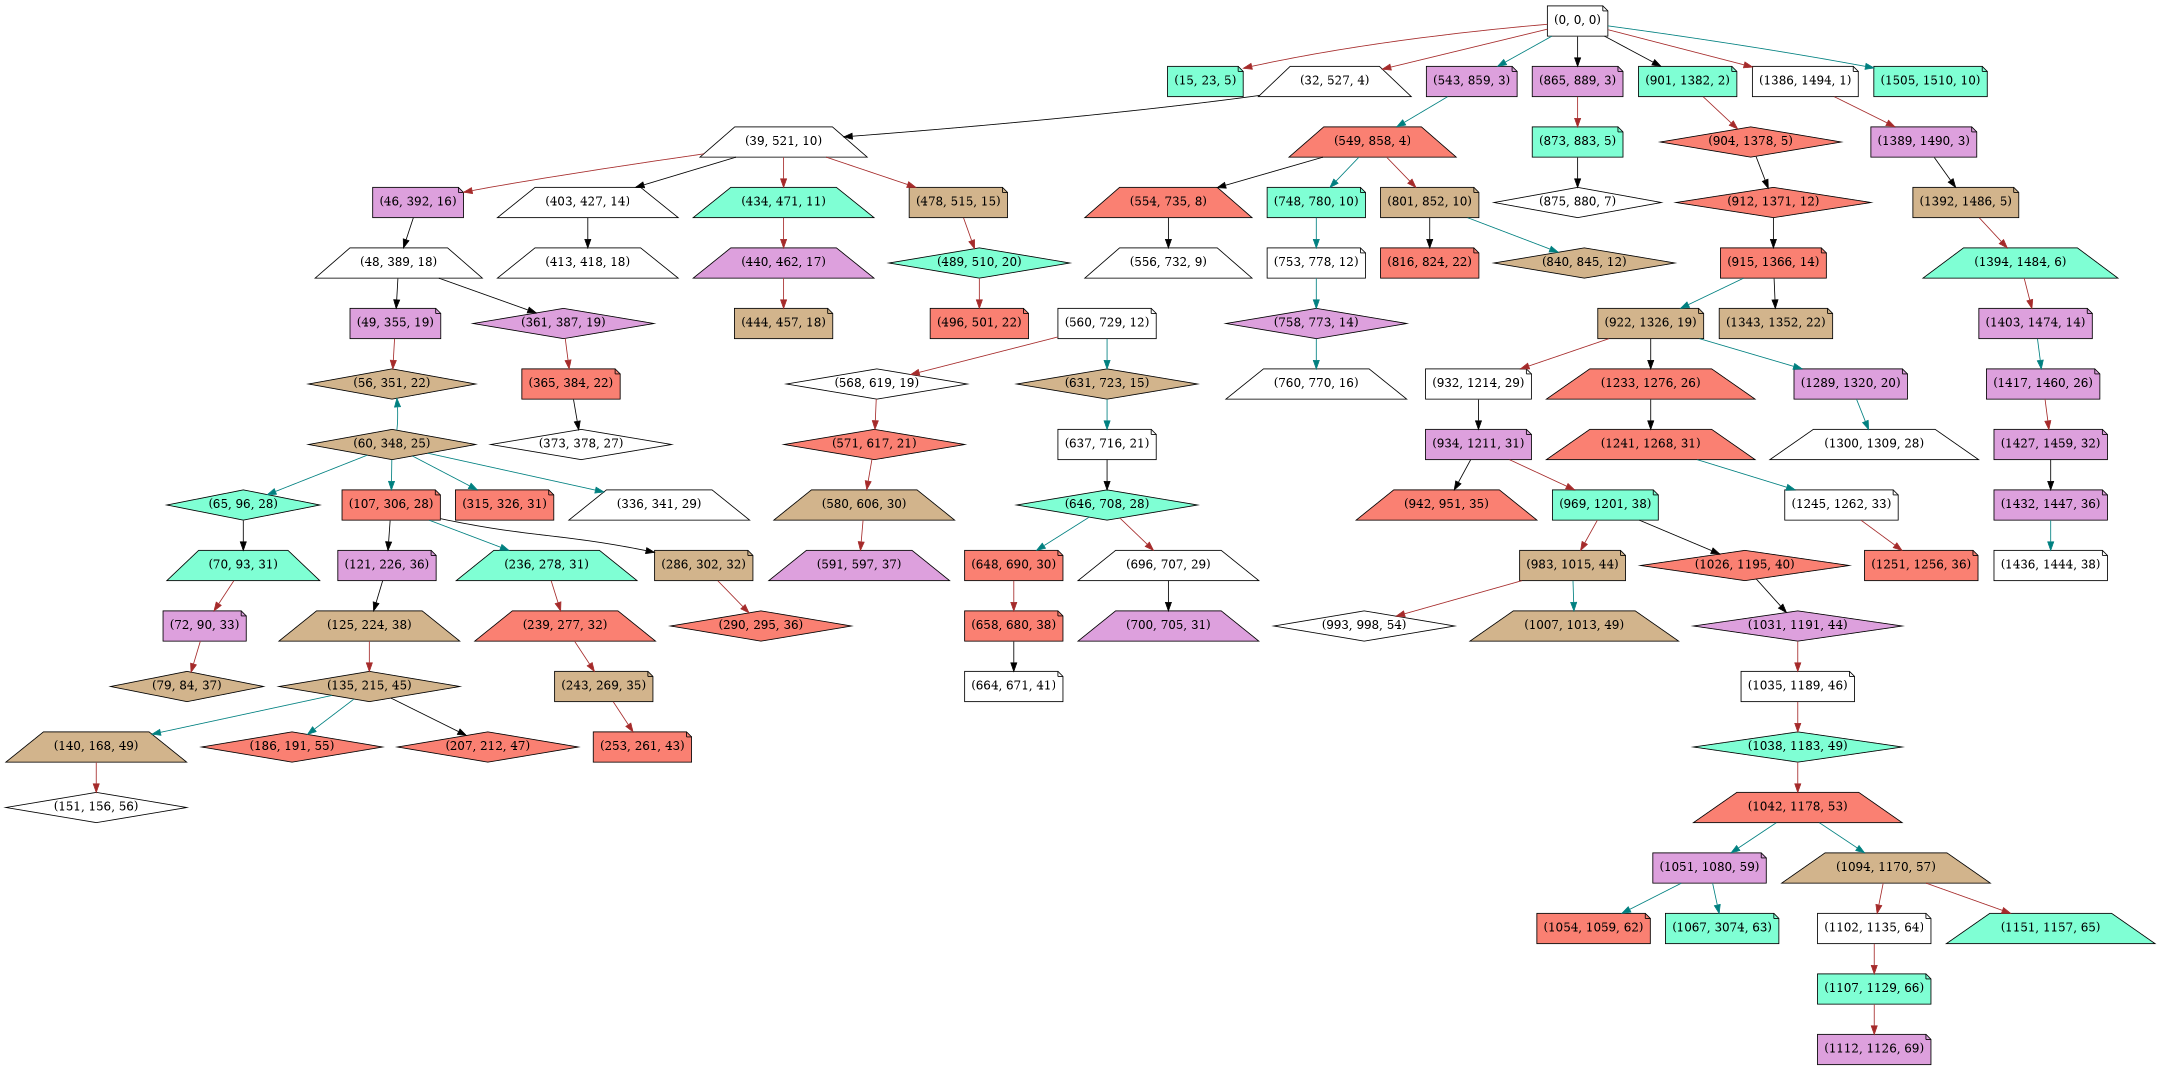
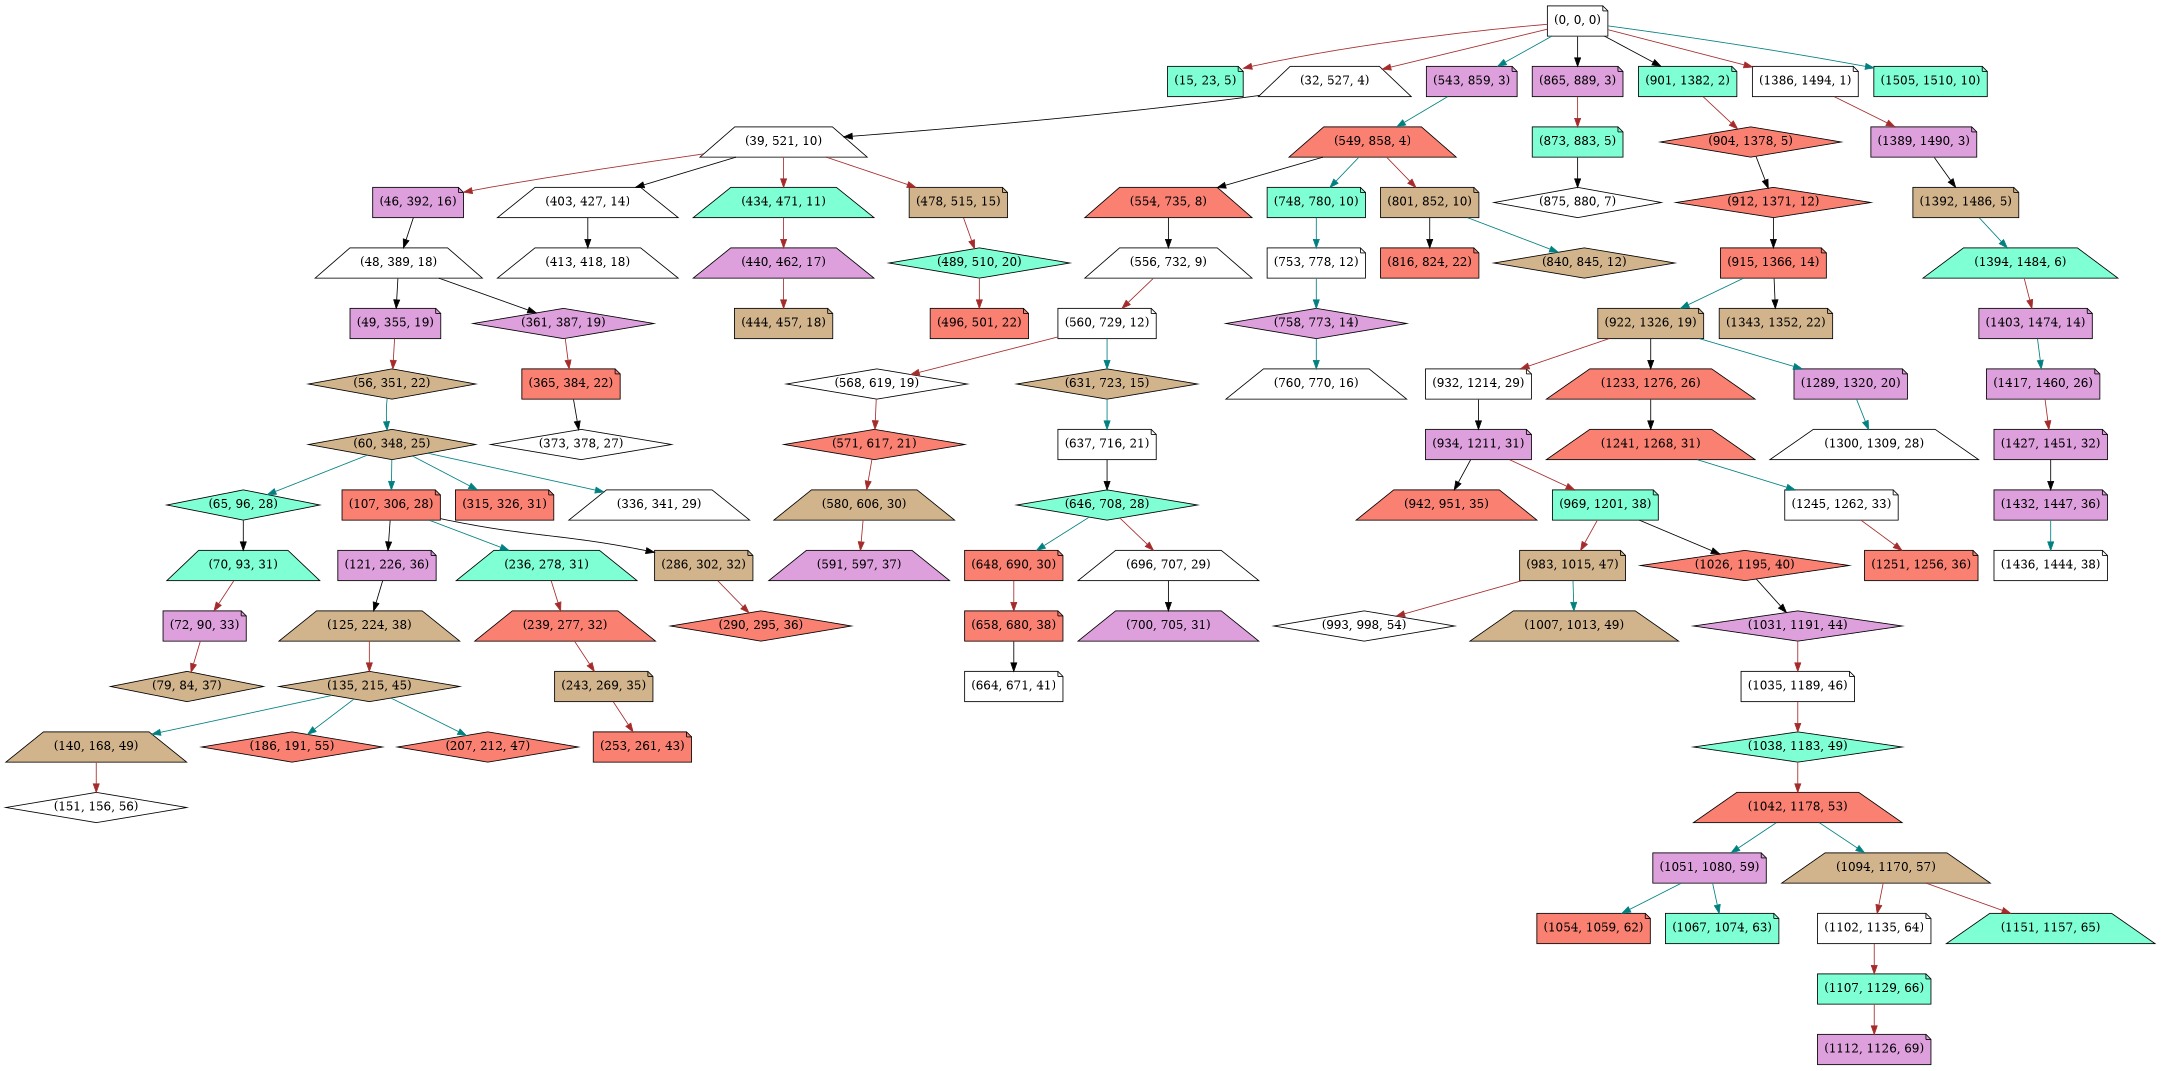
edge "(1392, 1486, 5)" -> "(1394, 1484, 6)": color brown -> teal
edge "(556, 732, 9)" -> "(560, 729, 12)": added
edge "(60, 348, 25)" -> "(56, 351, 22)": reversed
node "(1427, 1459, 32)": label "(1427, 1459, 32)" -> "(1427, 1451, 32)"
node "(983, 1015, 44)": label "(983, 1015, 44)" -> "(983, 1015, 47)"
edge "(135, 215, 45)" -> "(207, 212, 47)": color black -> teal
node "(1067, 3074, 63)": label "(1067, 3074, 63)" -> "(1067, 1074, 63)"
